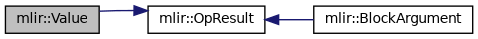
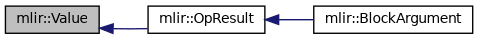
edge "mlir::Value" -> "mlir::OpResult": reversed
